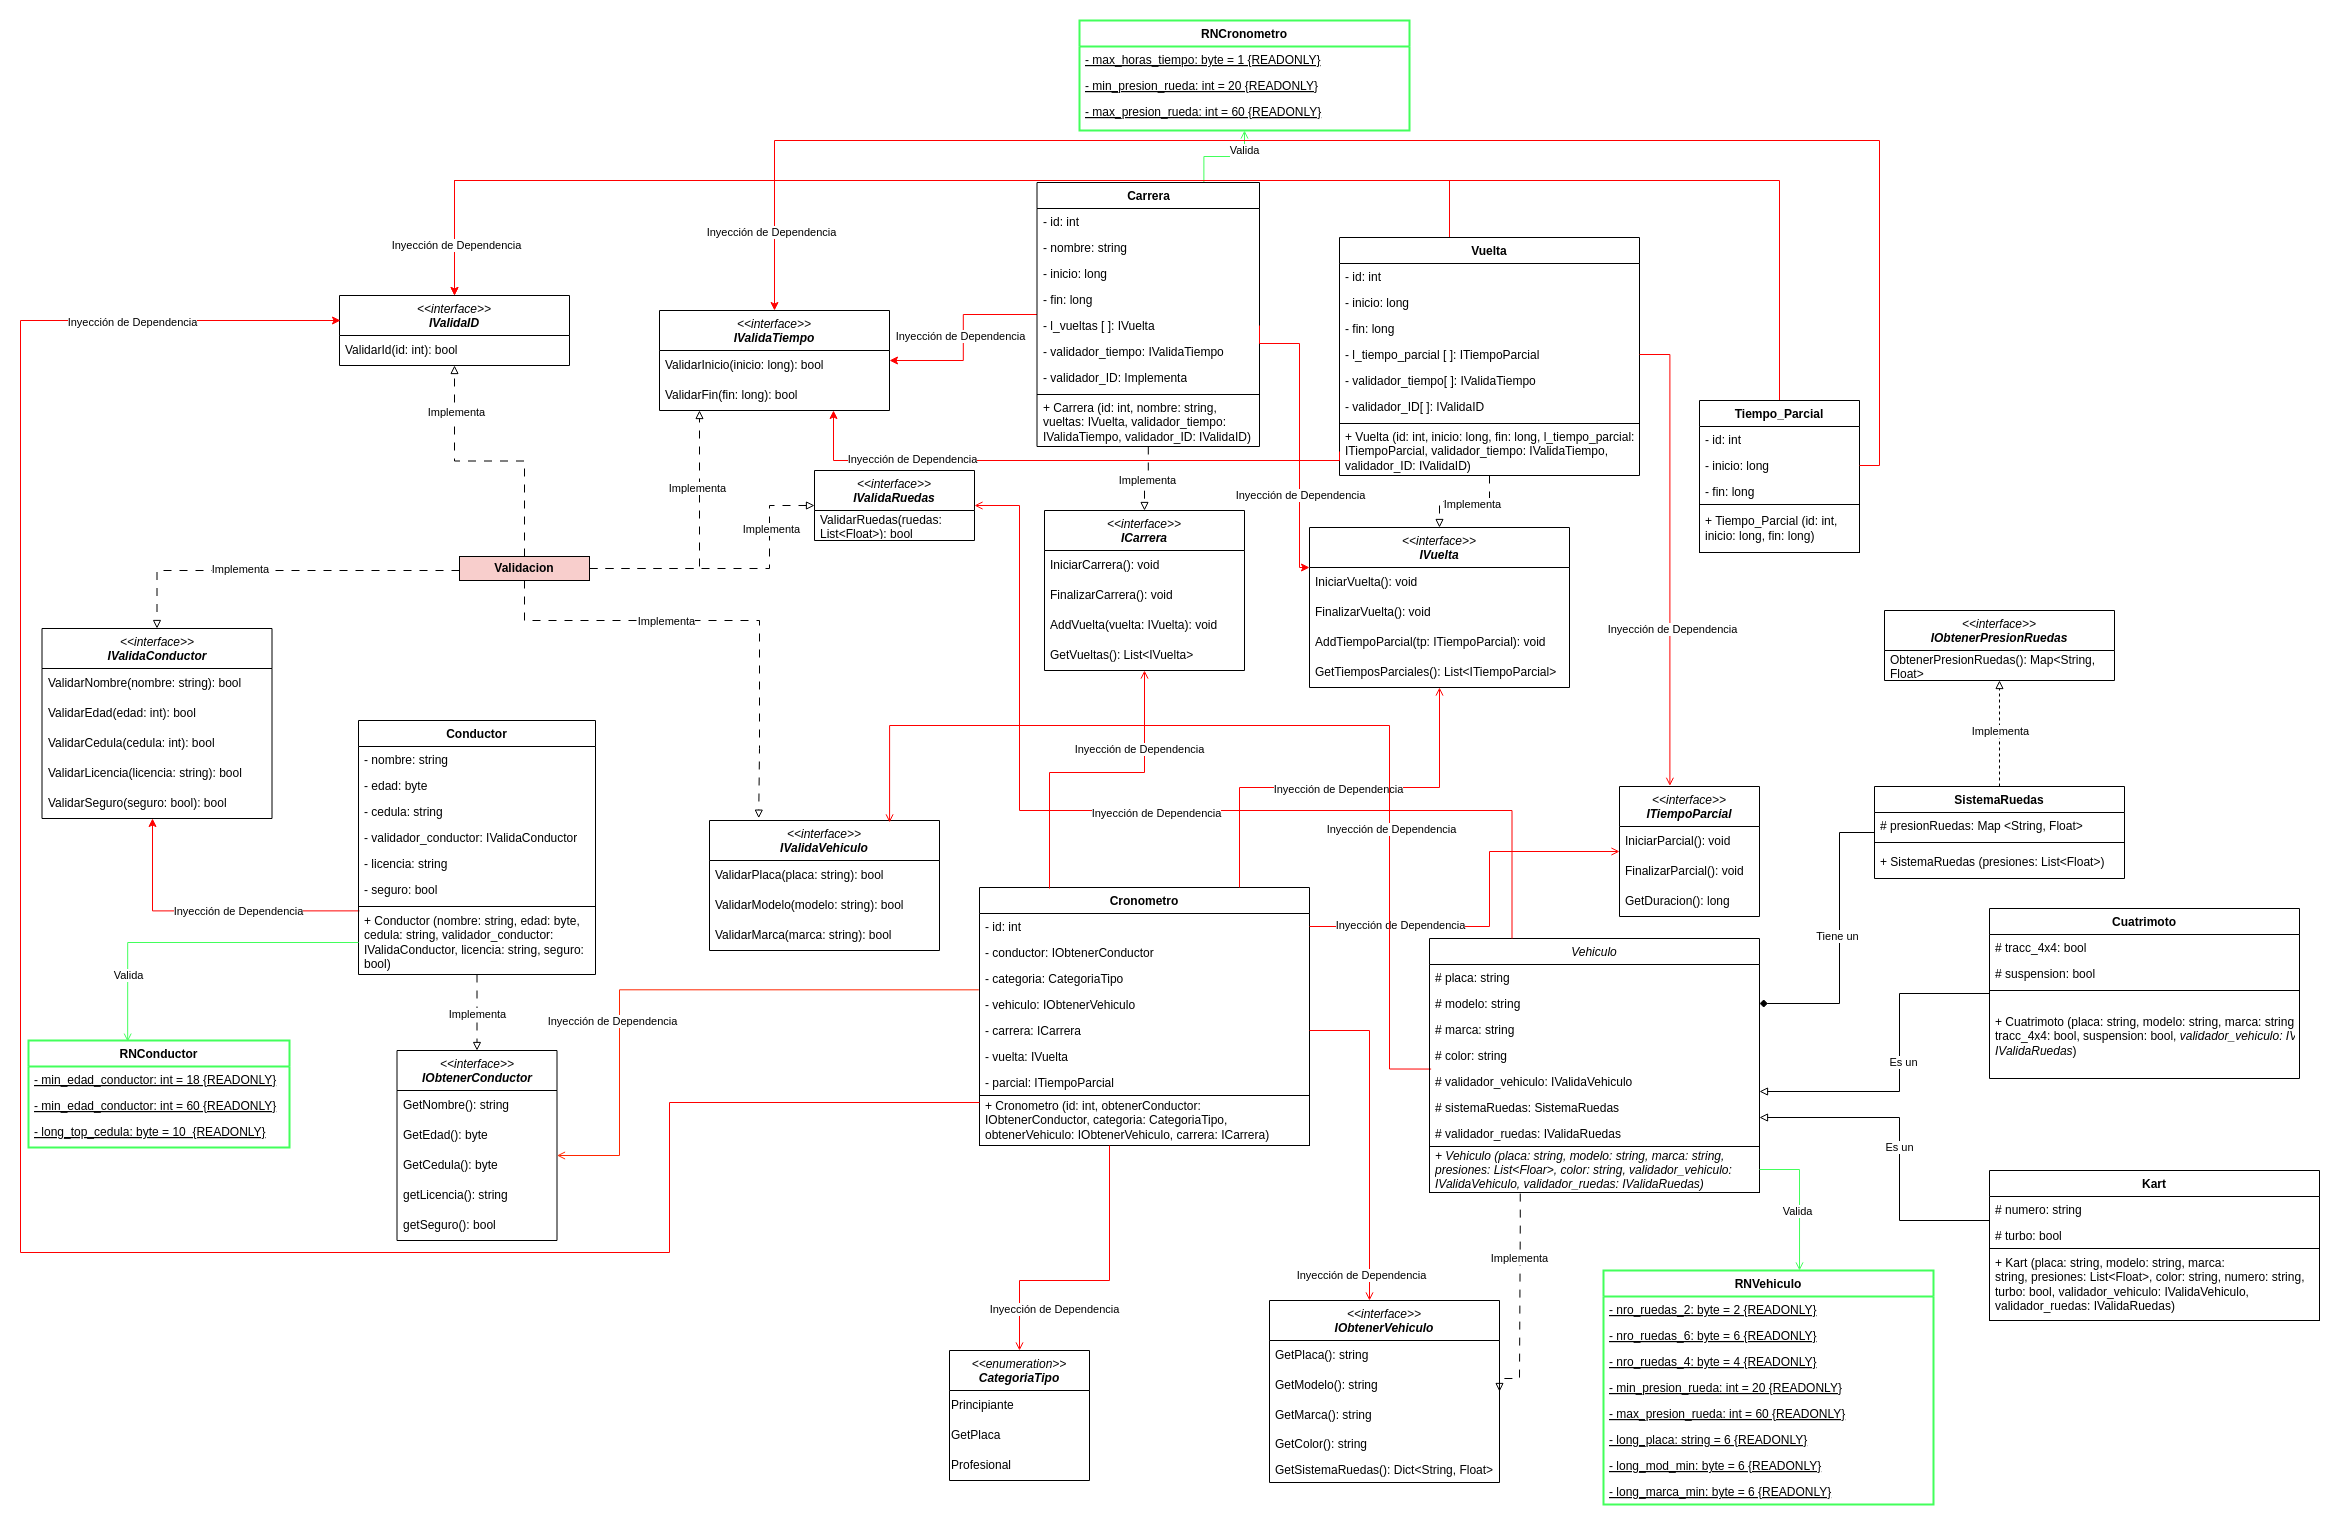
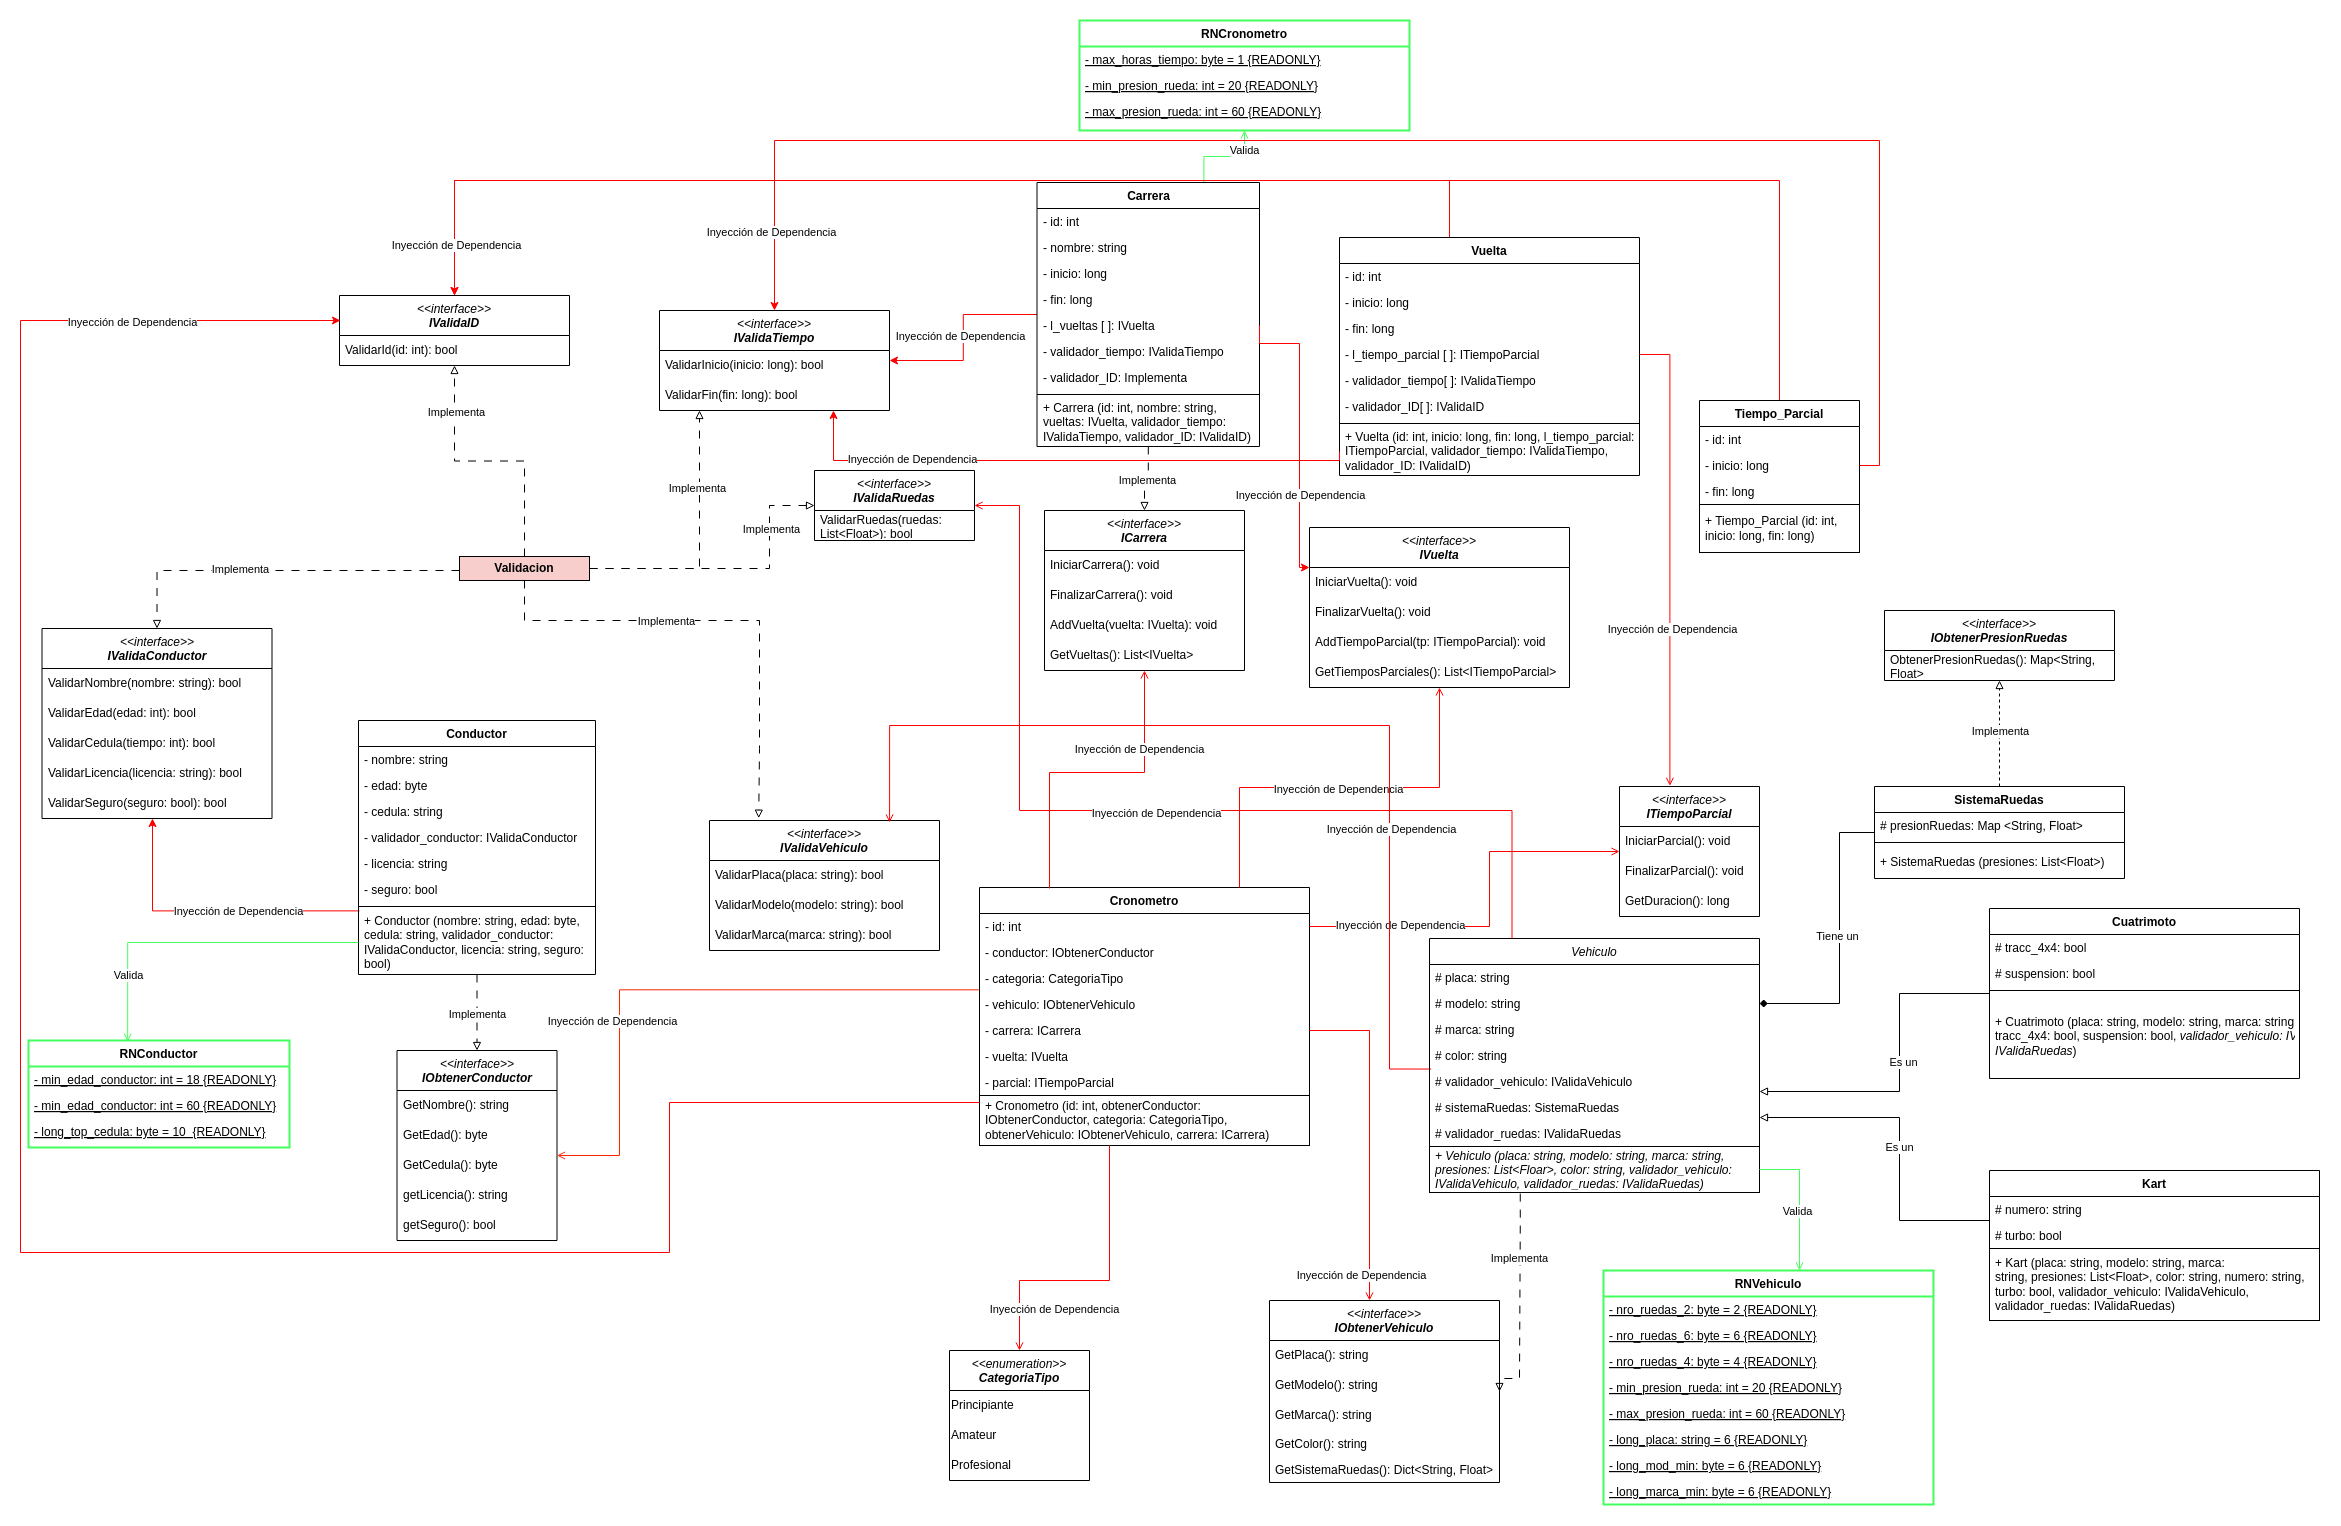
edge "Vuelta" -> "<<interface>> IVuelta": removed, label "Implementa"
node "ValidarCedula(cedula: int): bool": label "ValidarCedula(cedula: int): bool" -> "ValidarCedula(tiempo: int): bool"
node "GetPlaca": label "GetPlaca" -> "Amateur"
